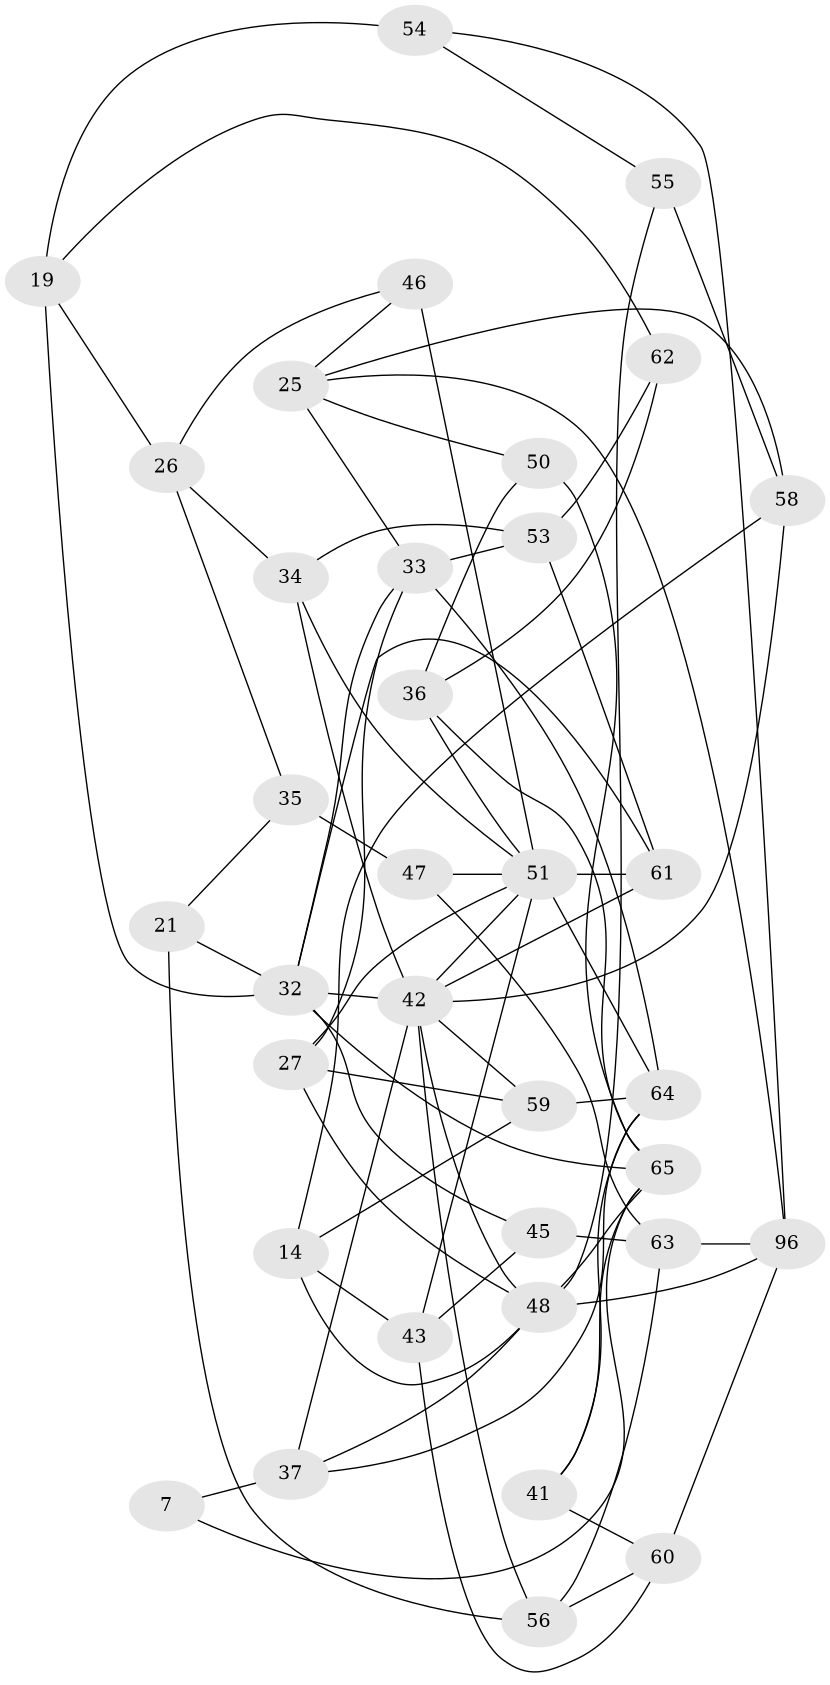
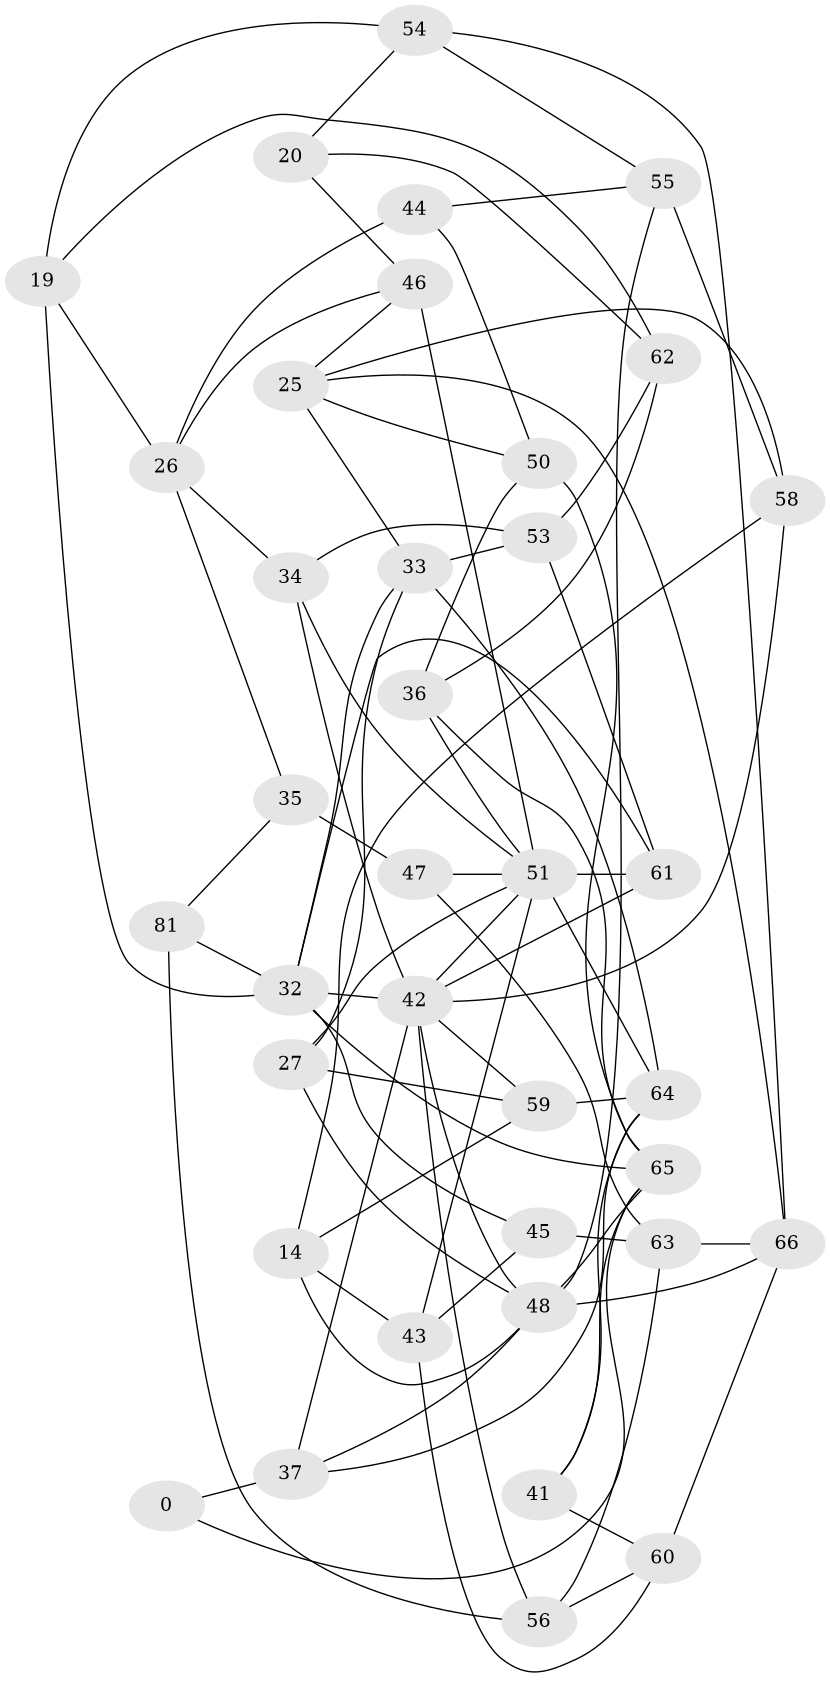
node "20": added
node "44": added
node "21": label "21" -> "81"
node "96": label "96" -> "66"
node "7": label "7" -> "0"
